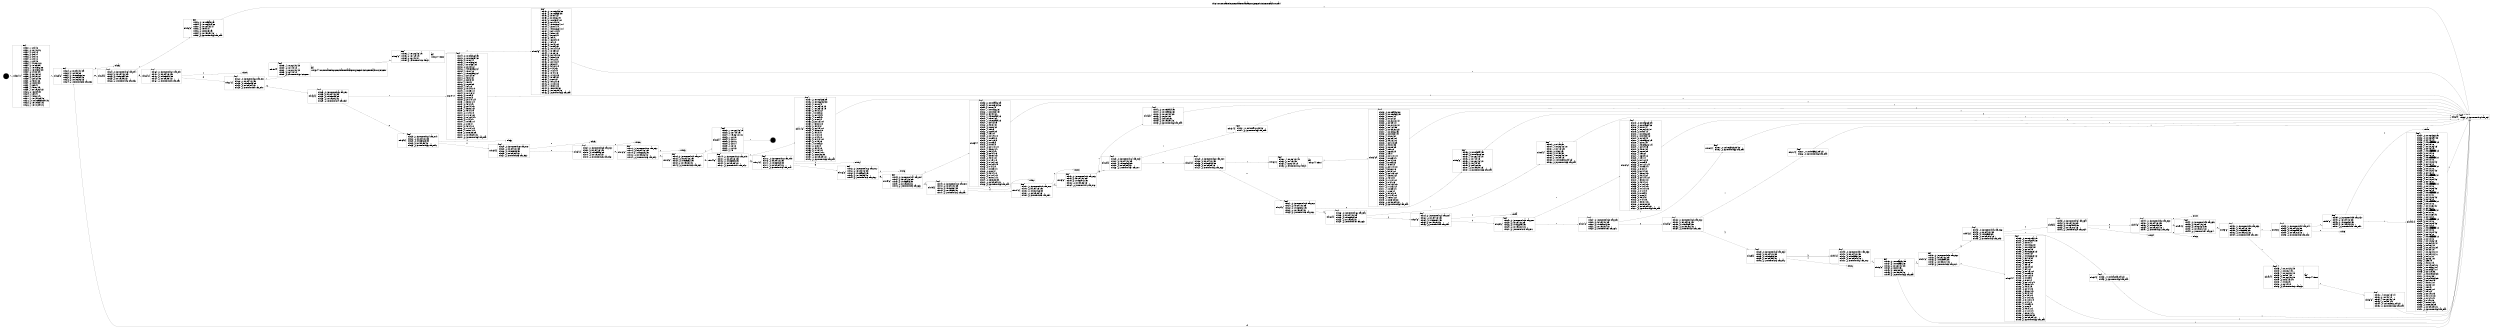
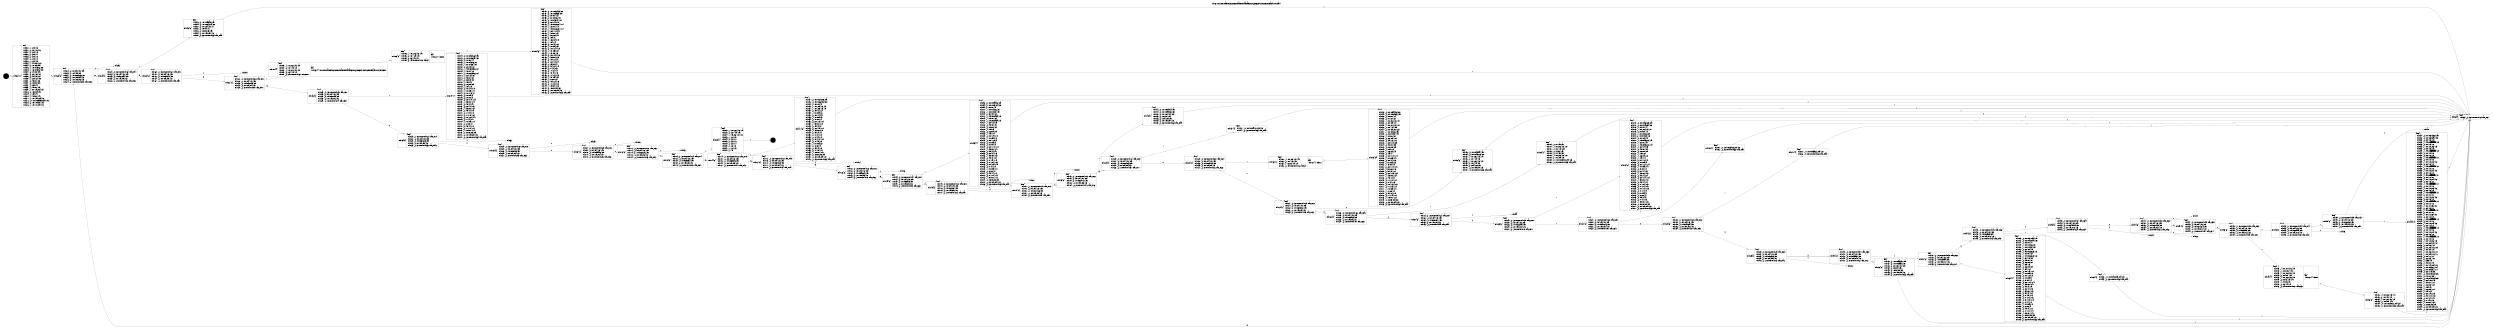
edge "0x401d82 [30]" -> "0x401927 [28]": now "0x40190b [28]" -> "0x401927 [28]"
